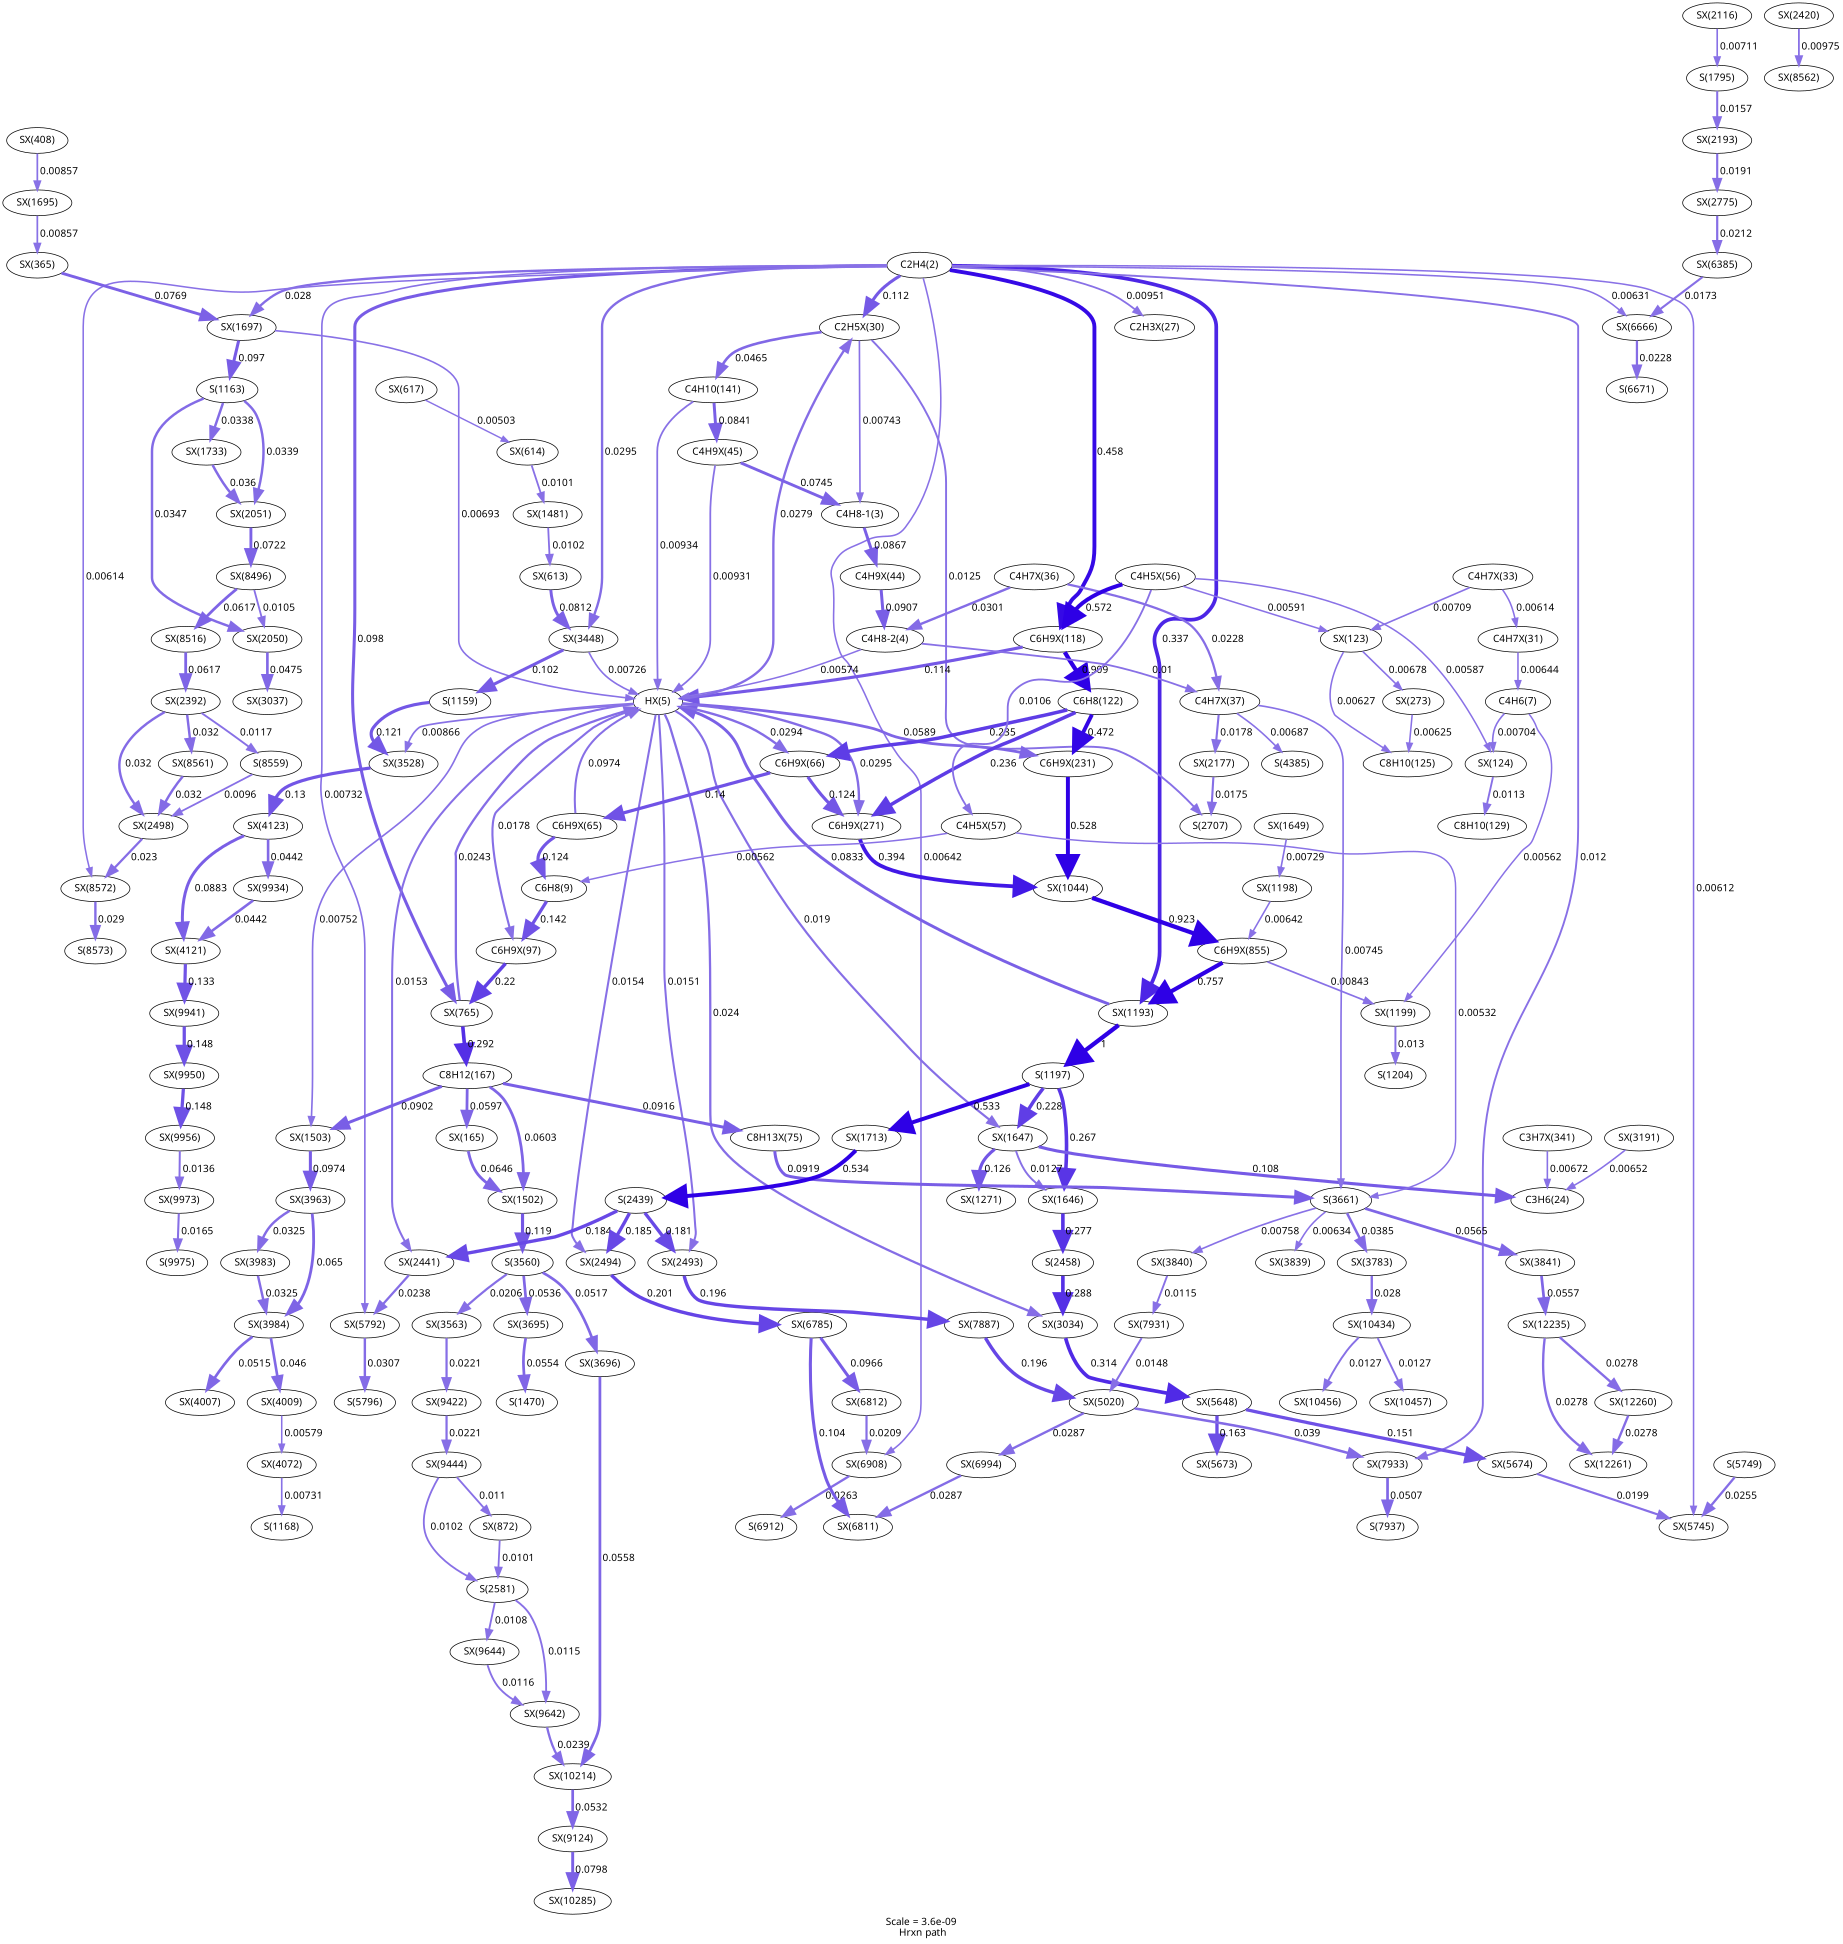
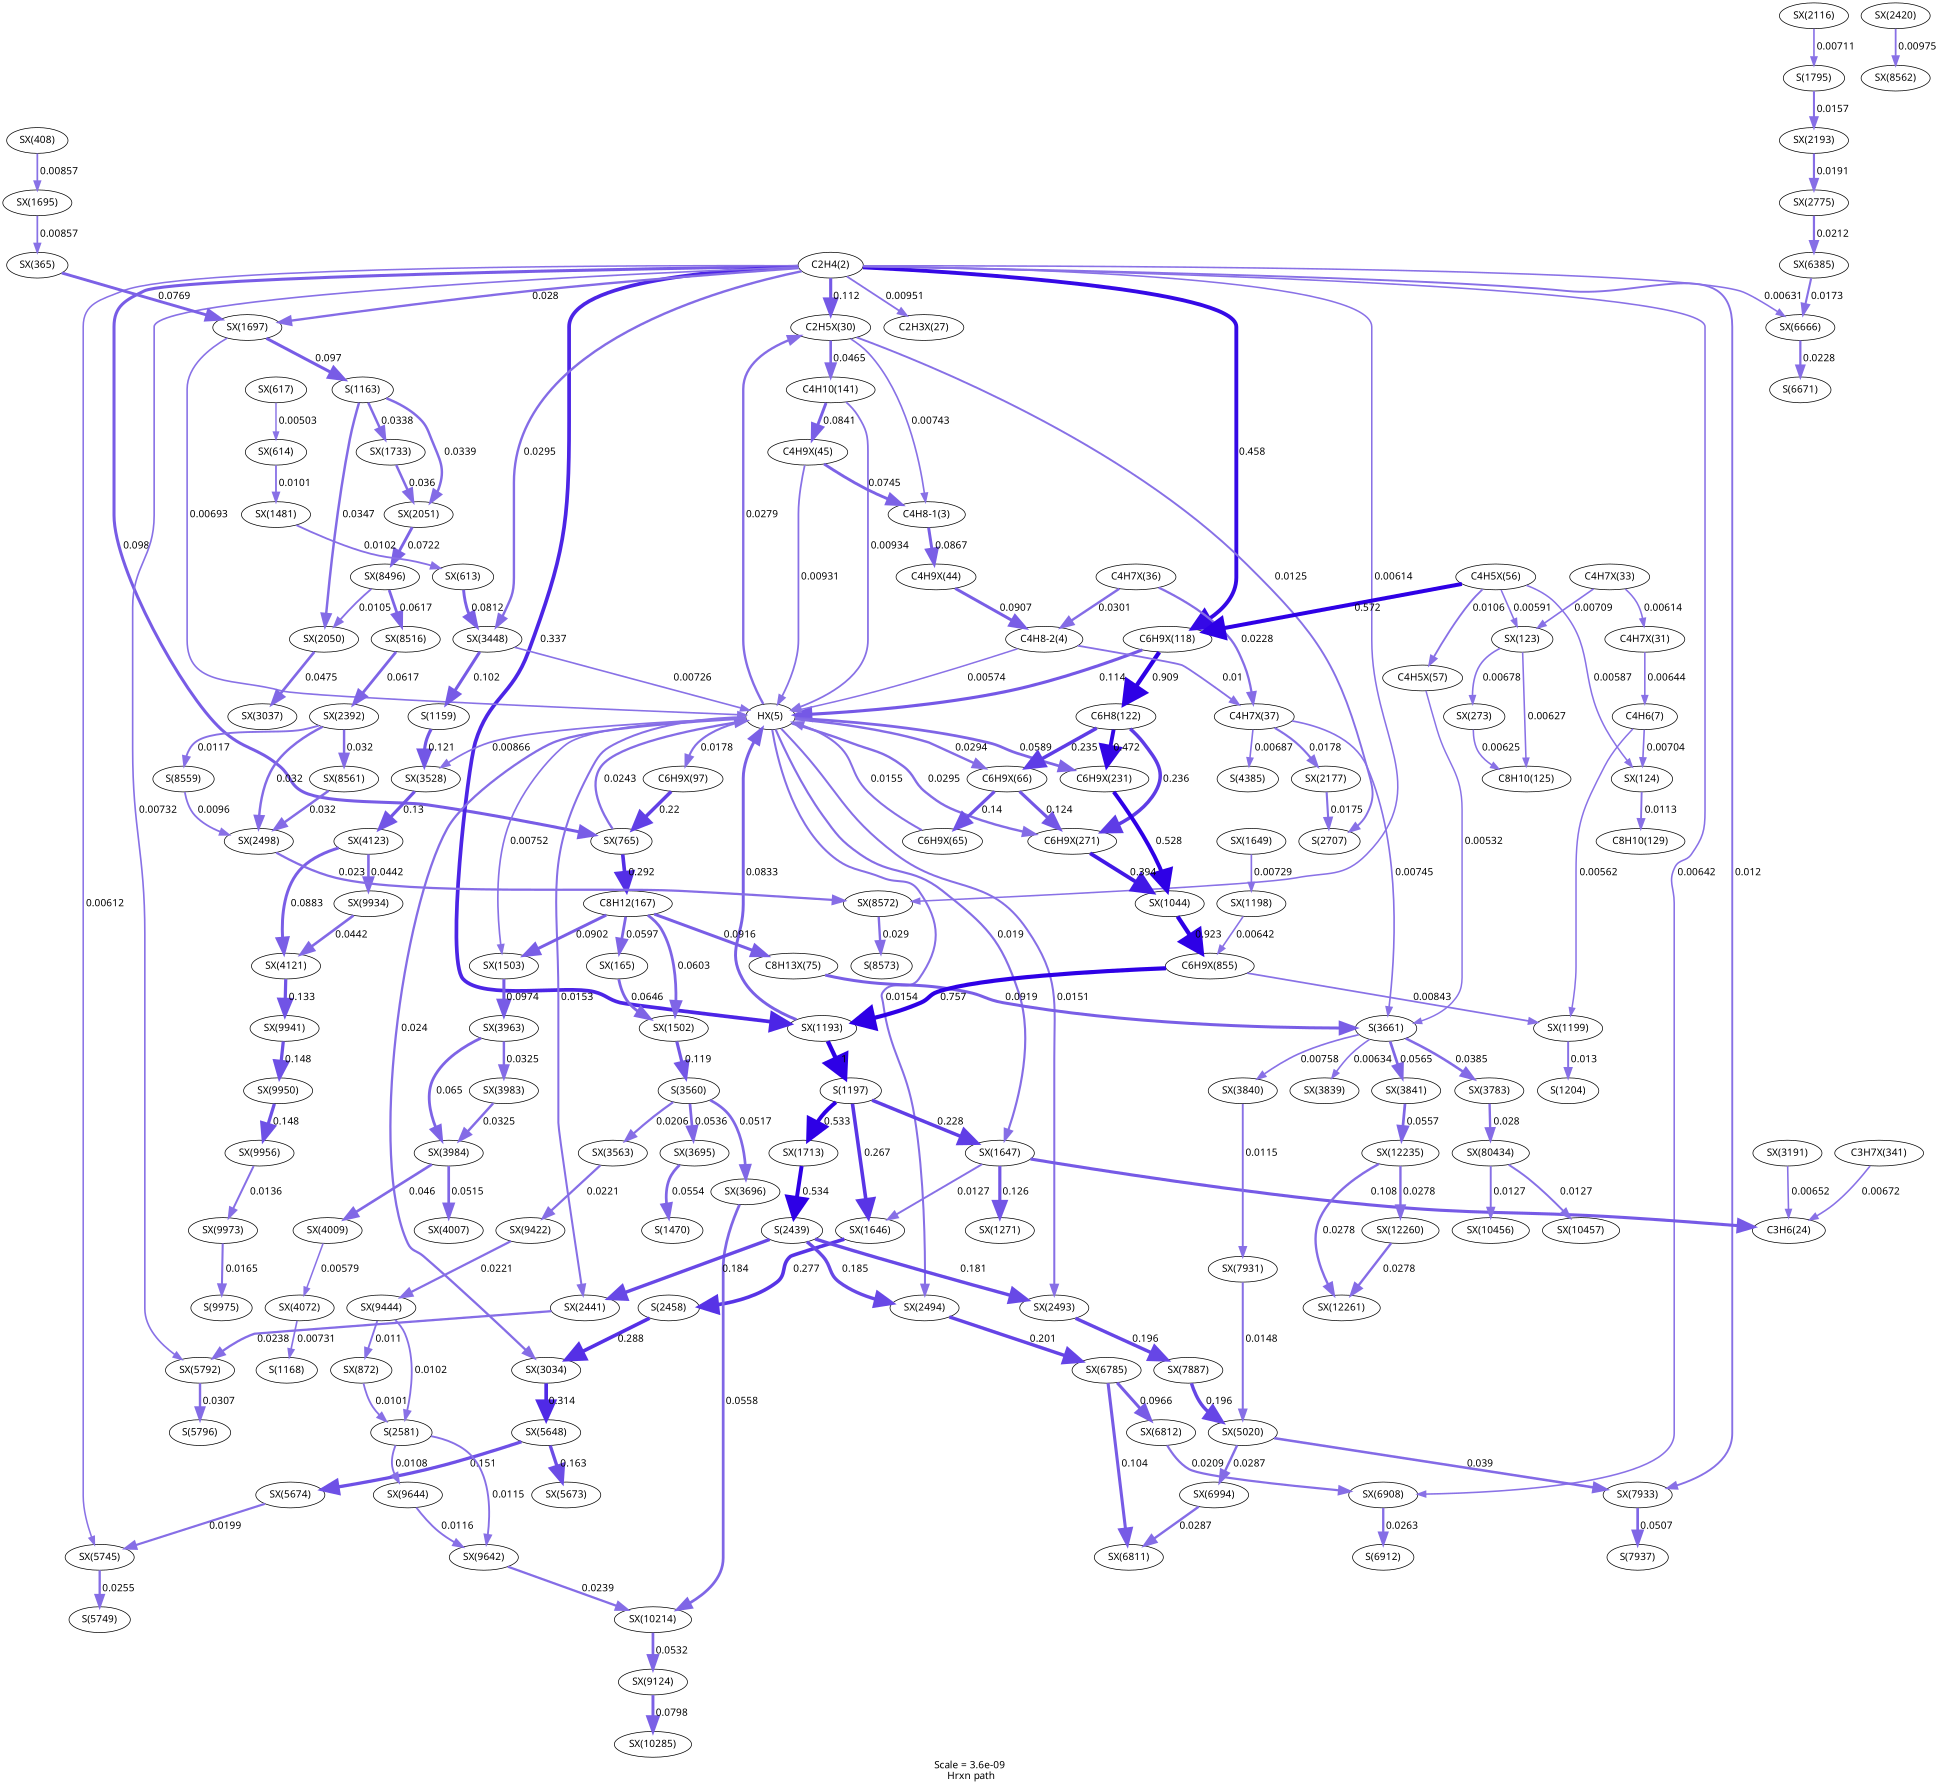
edge "C6H9X(65)" -> "HX(5)": label " 0.0974" -> " 0.0155"
node "C6H8(9)": removed
node "SX(10434)": label "SX(10434)" -> "SX(80434)"
edge "S(5749)" -> "SX(5745)": reversed
